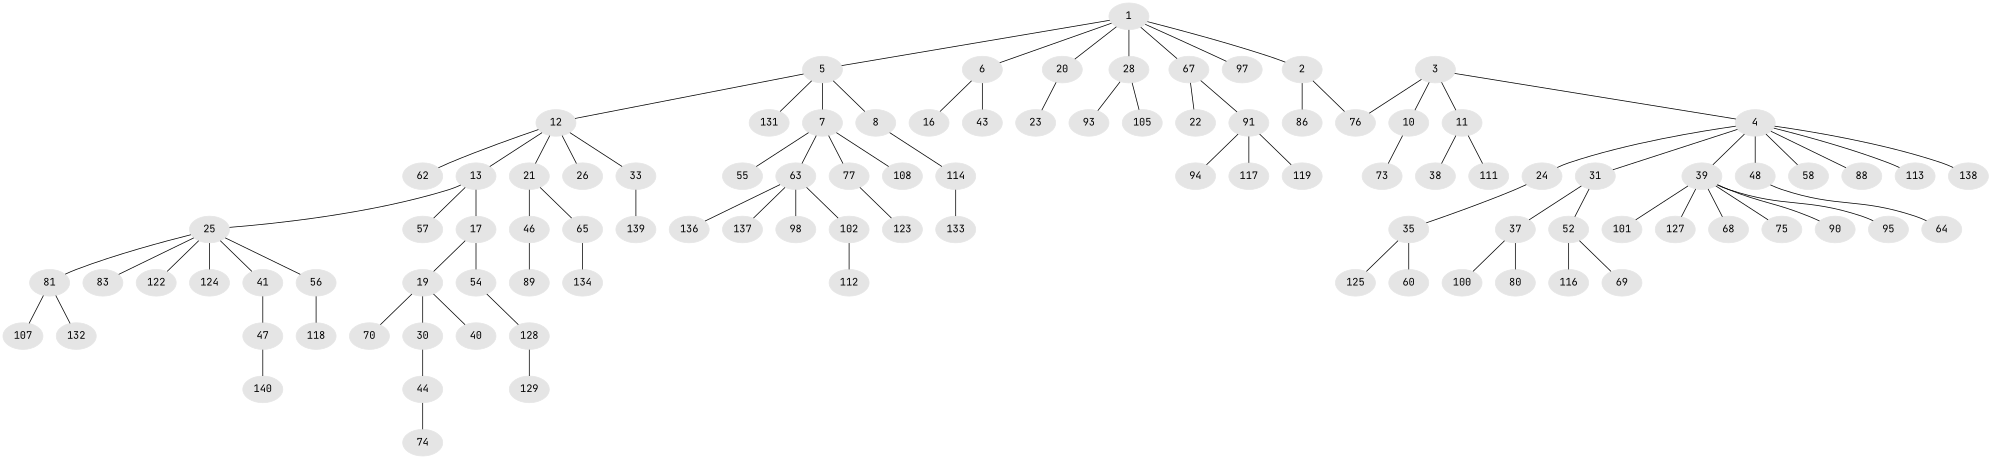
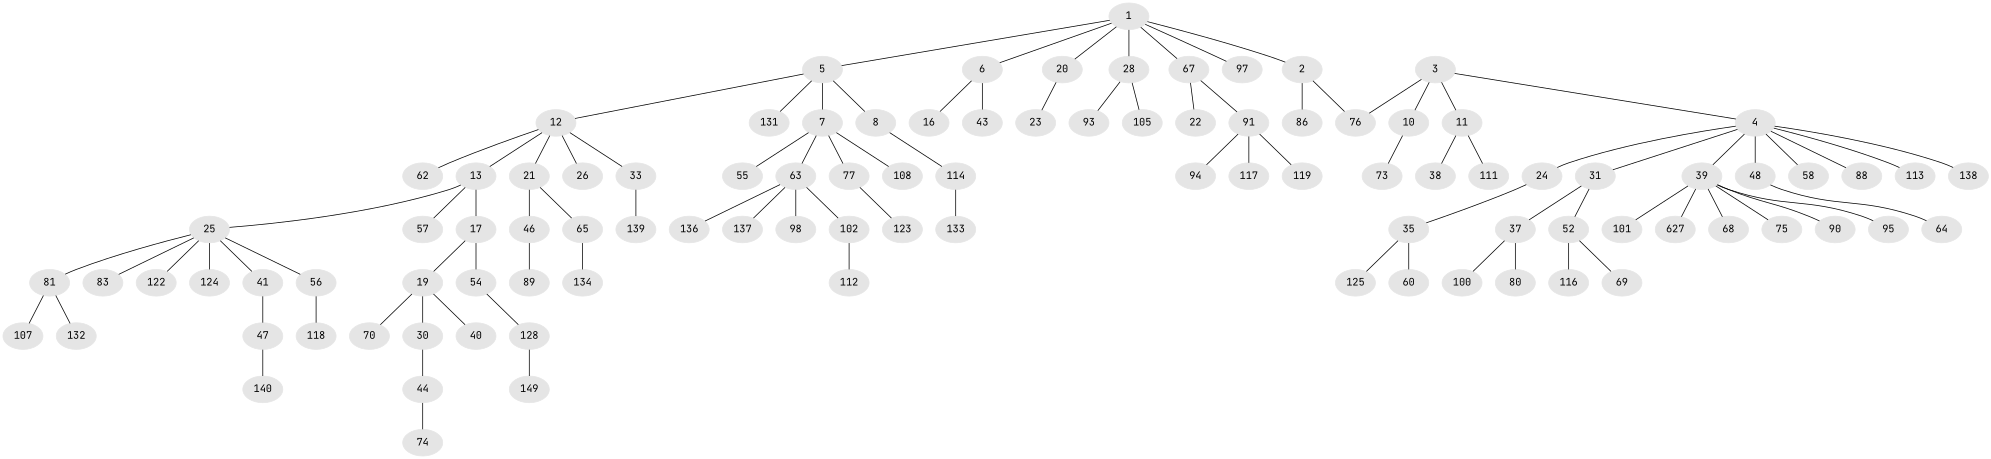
node "127": label "127" -> "627"
node "129": label "129" -> "149"
